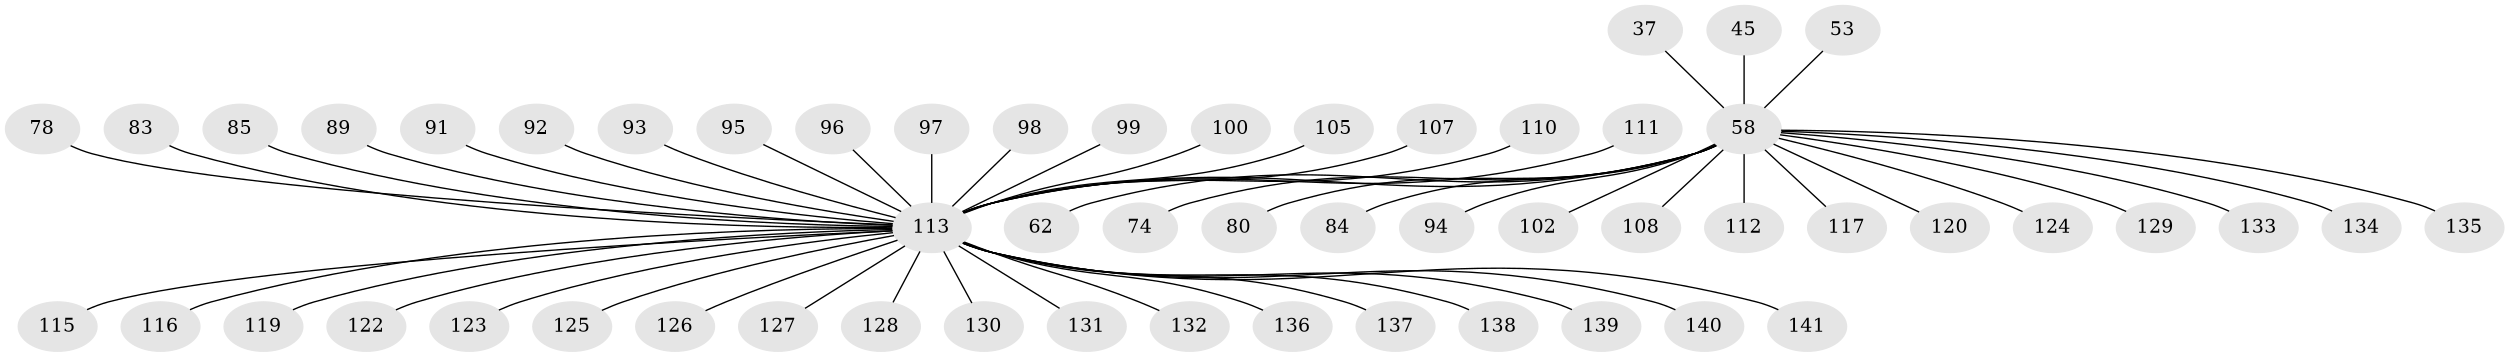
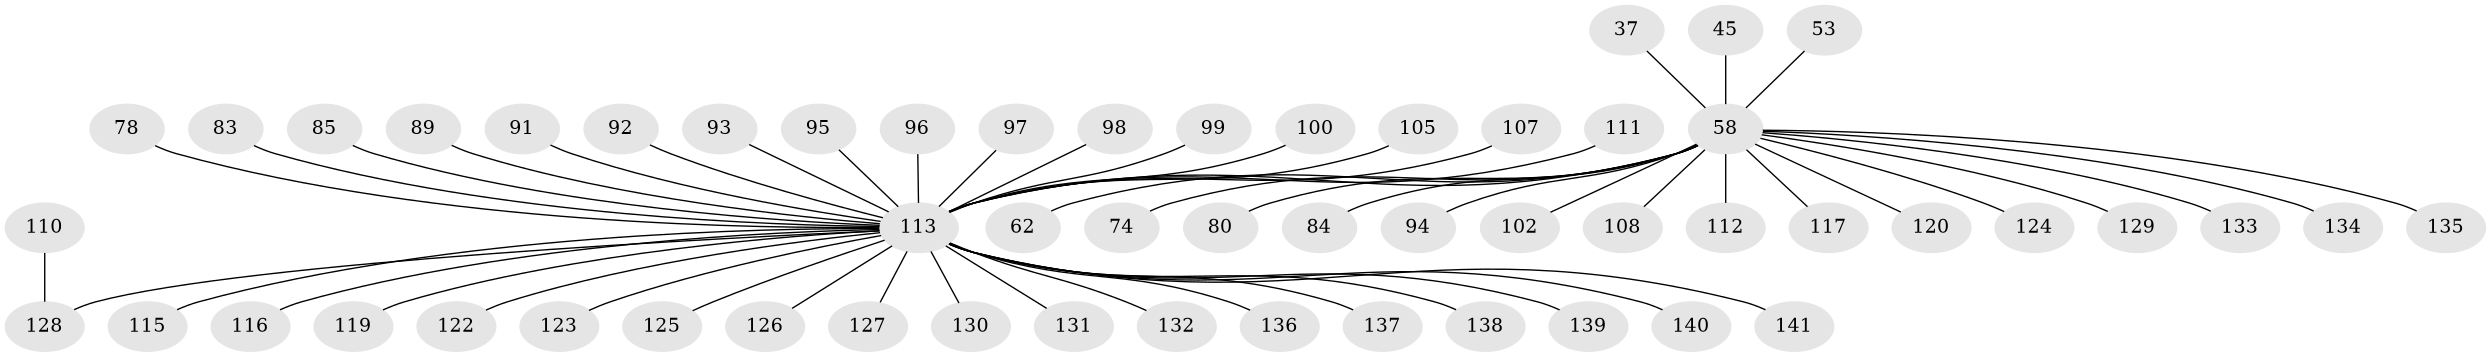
edge "110" -- "113": now "110" -- "128"
